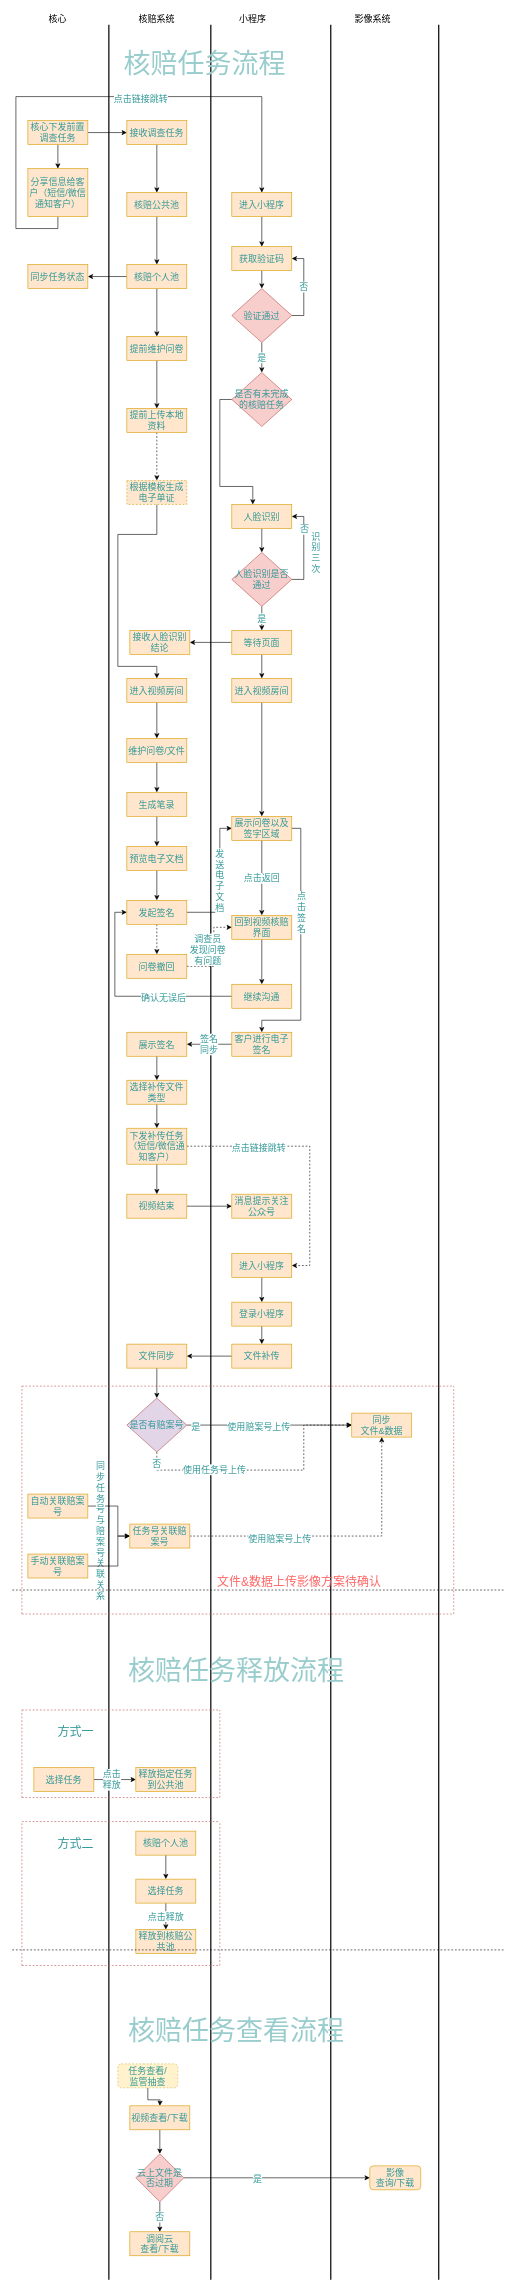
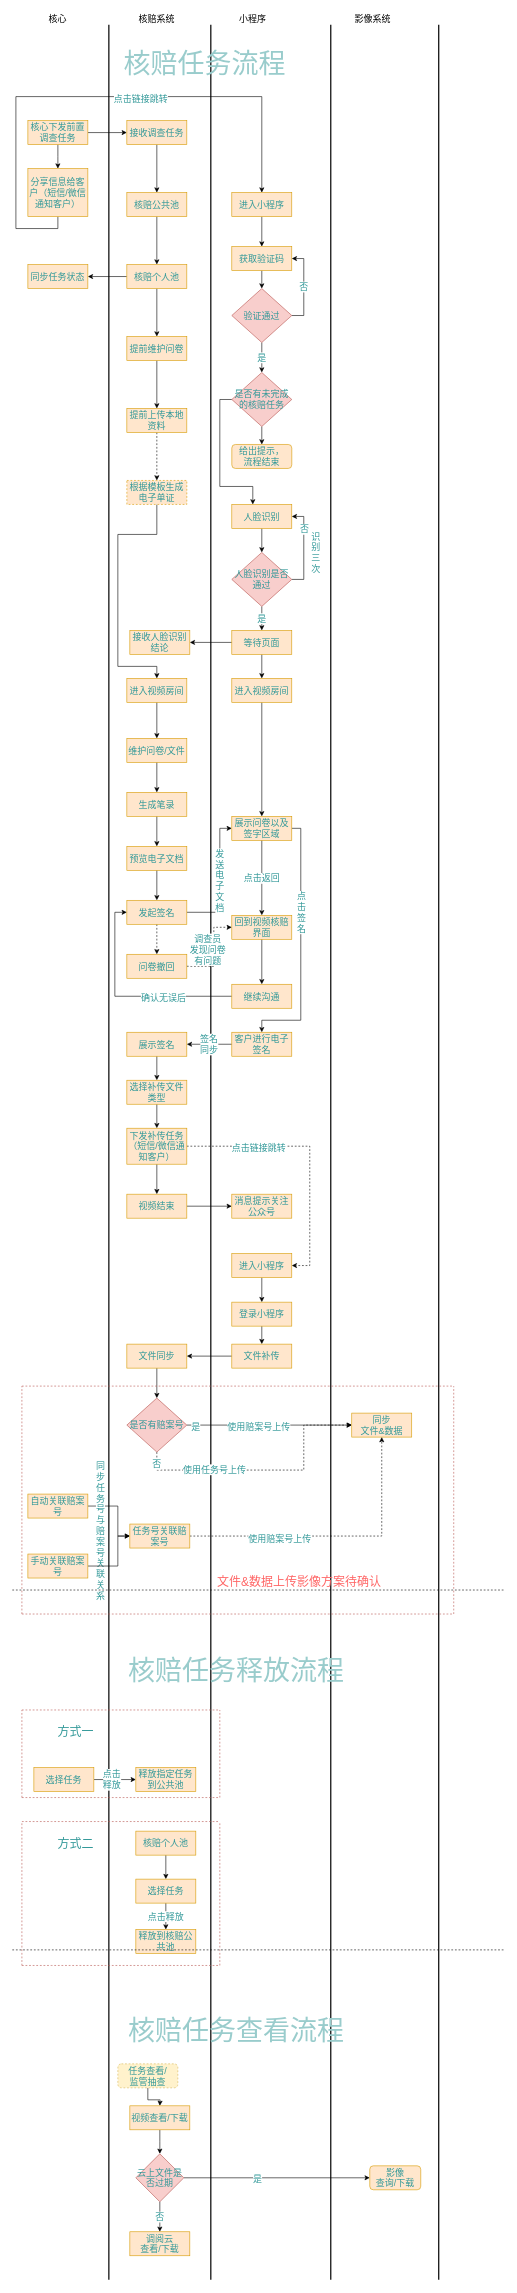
edge "是否有未完成的核赔任务" -> "给出提示， 流程结束": added
node "给出提示， 流程结束": added
node "是否有赔案号": fillcolor #e1d5e7 -> #f8cecc
